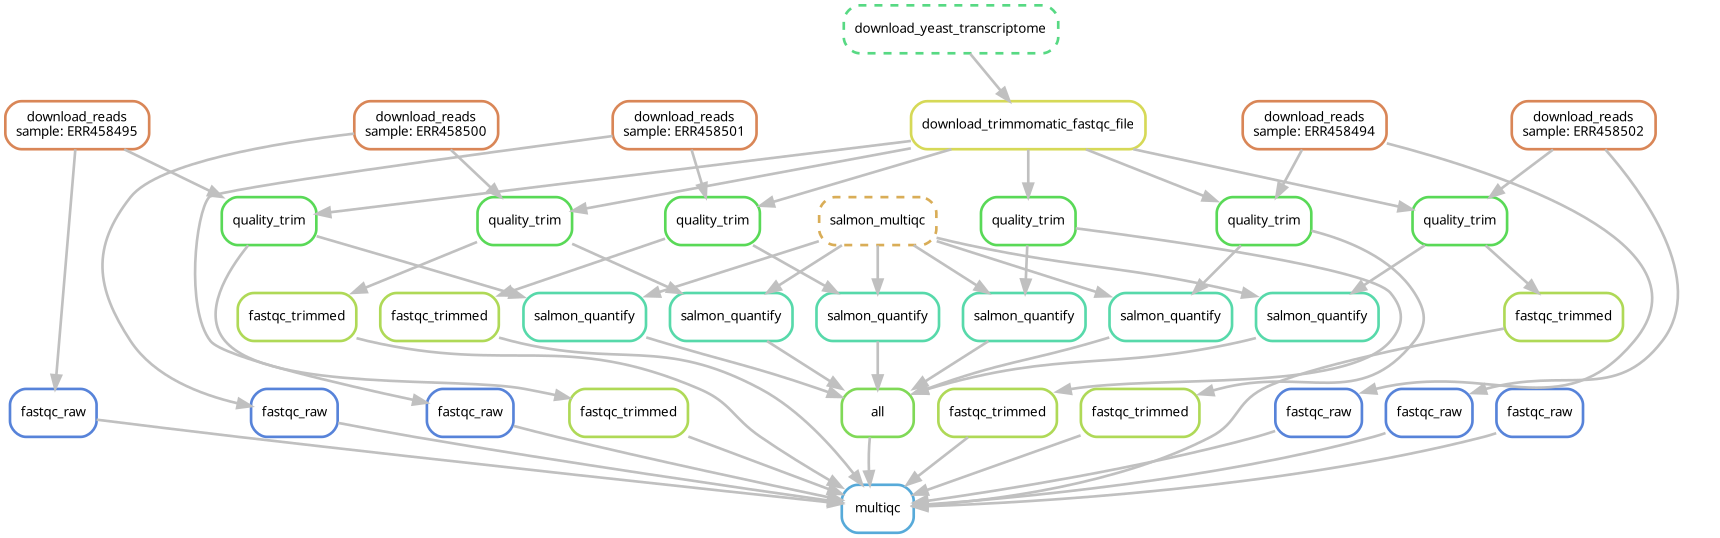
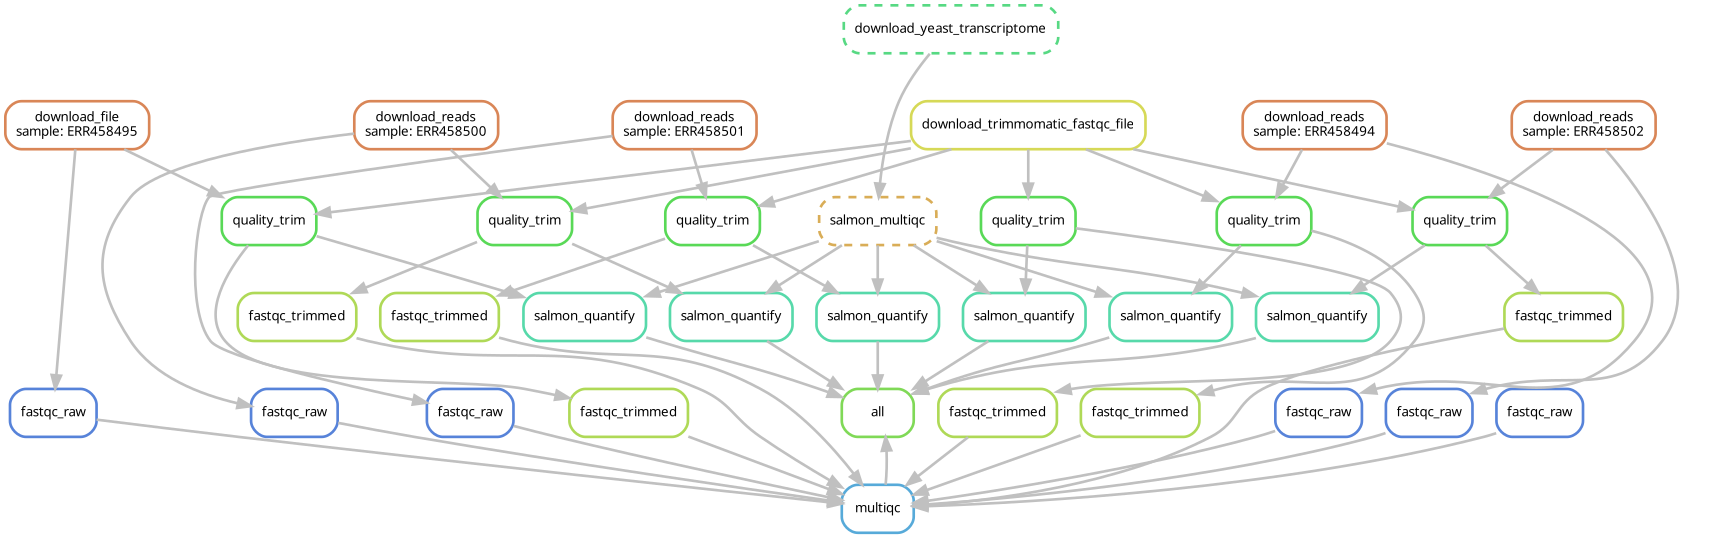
edge "download_yeast_transcriptome" -> "download_trimmomatic_fastqc_file": now "download_yeast_transcriptome" -> "salmon_multiqc"
node "download_reads sample: ERR458495": label "download_reads sample: ERR458495" -> "download_file sample: ERR458495"
edge "all" -> "multiqc": reversed
